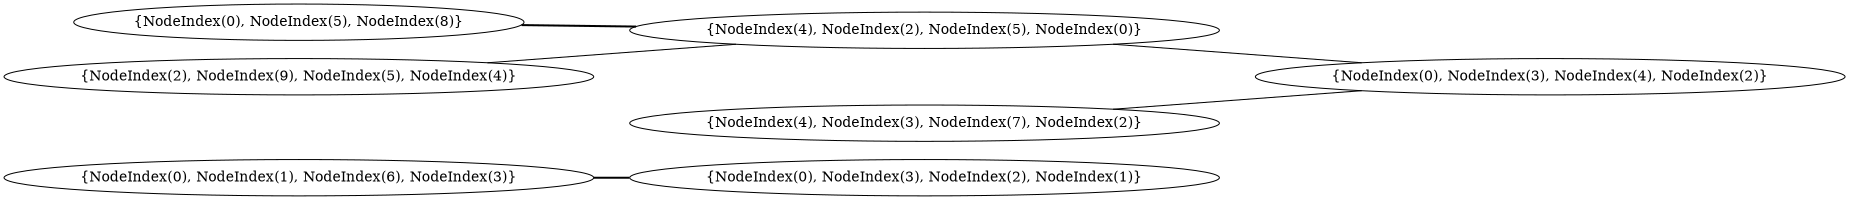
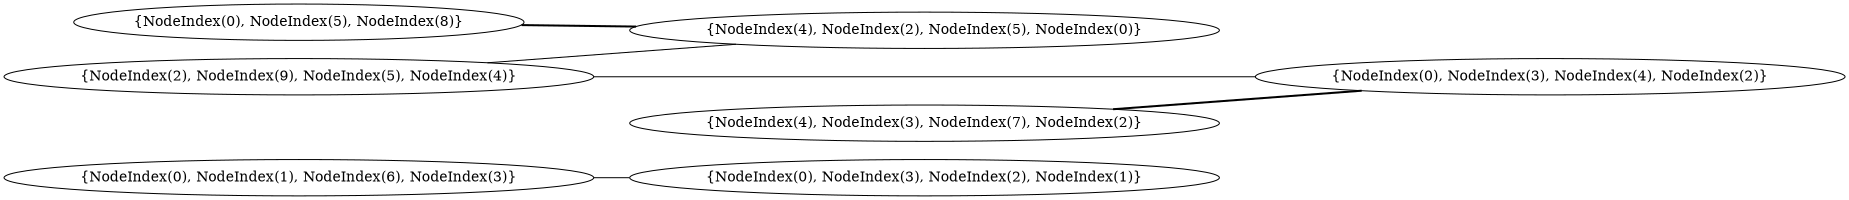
edge "{NodeIndex(4), NodeIndex(2), NodeIndex(5), NodeIndex(0)}" -- "{NodeIndex(0), NodeIndex(3), NodeIndex(4), NodeIndex(2)}": now "{NodeIndex(2), NodeIndex(9), NodeIndex(5), NodeIndex(4)}" -- "{NodeIndex(0), NodeIndex(3), NodeIndex(4), NodeIndex(2)}"
edge "{NodeIndex(0), NodeIndex(3), NodeIndex(4), NodeIndex(2)}" -- "{NodeIndex(4), NodeIndex(3), NodeIndex(7), NodeIndex(2)}": style solid -> bold
edge "{NodeIndex(0), NodeIndex(1), NodeIndex(6), NodeIndex(3)}" -- "{NodeIndex(0), NodeIndex(3), NodeIndex(2), NodeIndex(1)}": style bold -> solid
